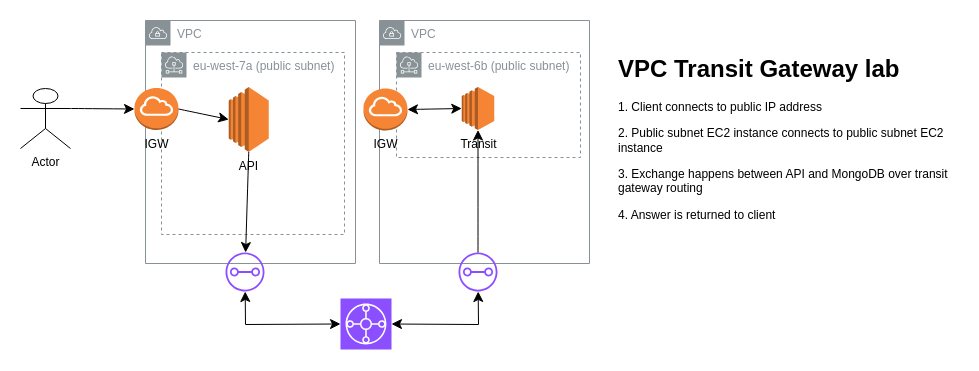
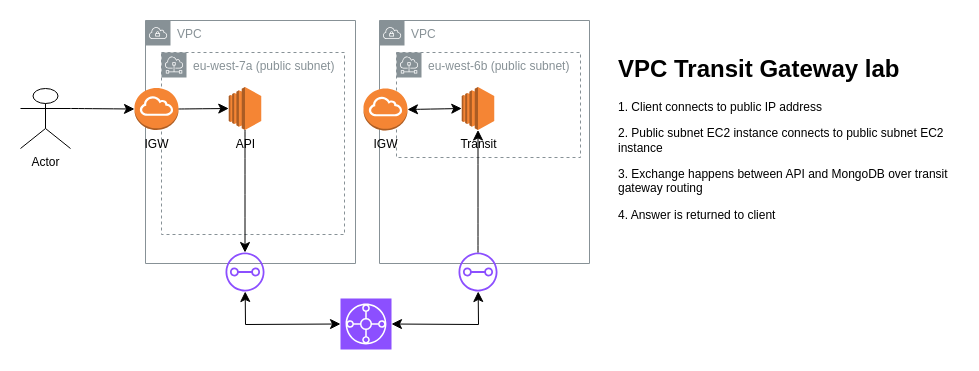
node "API": size 40x65 -> 33x43
